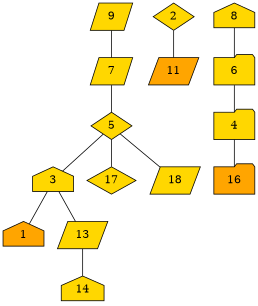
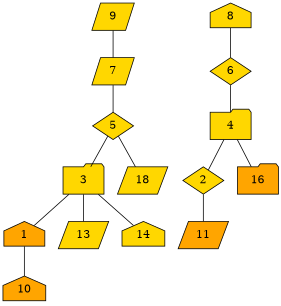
node "6": shape folder -> diamond
edge "4" -- "2": added
node "3": shape house -> folder
node "17": removed
edge "13" -- "14": now "3" -- "14"
node "10": added
